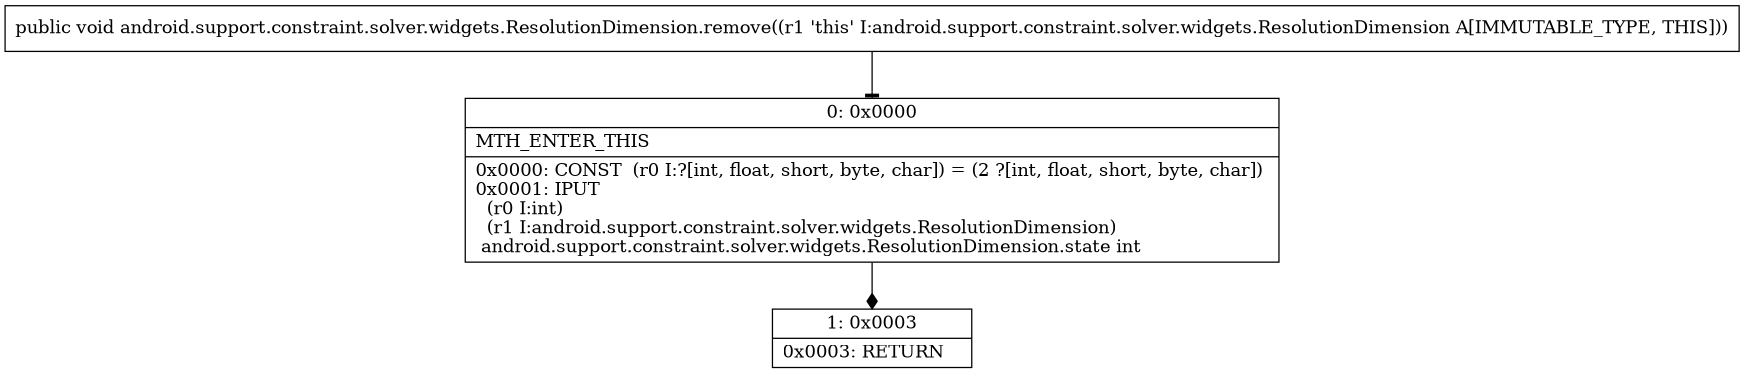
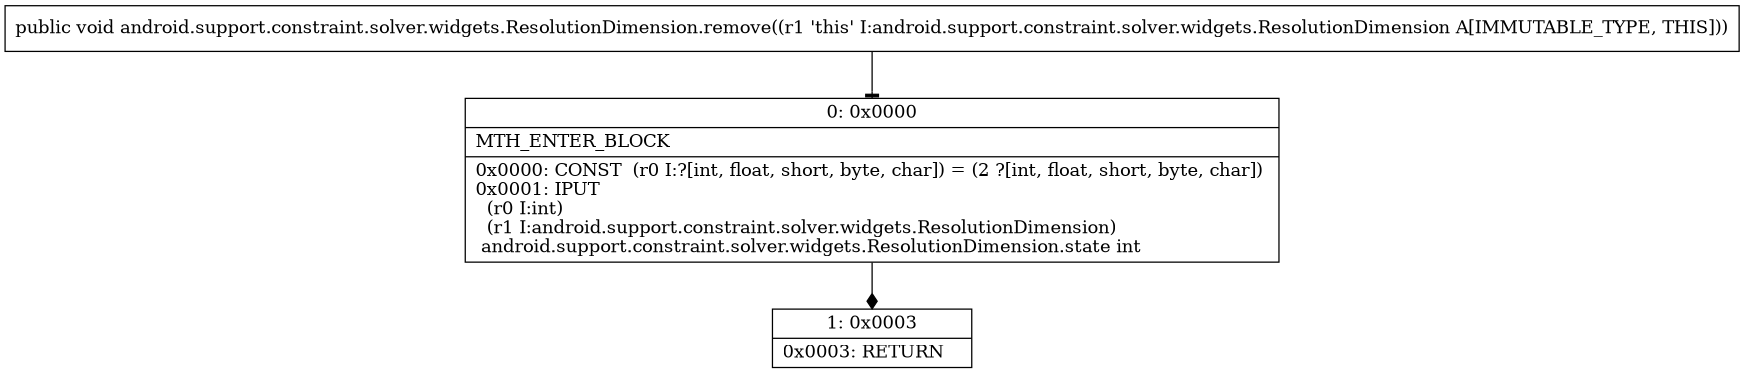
node "0: 0x0000": text "MTH_ENTER_THIS" -> "MTH_ENTER_BLOCK"
